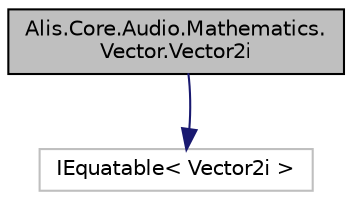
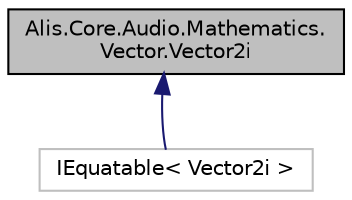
edge "Alis.Core.Audio.Mathematics. Vector.Vector2i" -> "IEquatable< Vector2i >": reversed
